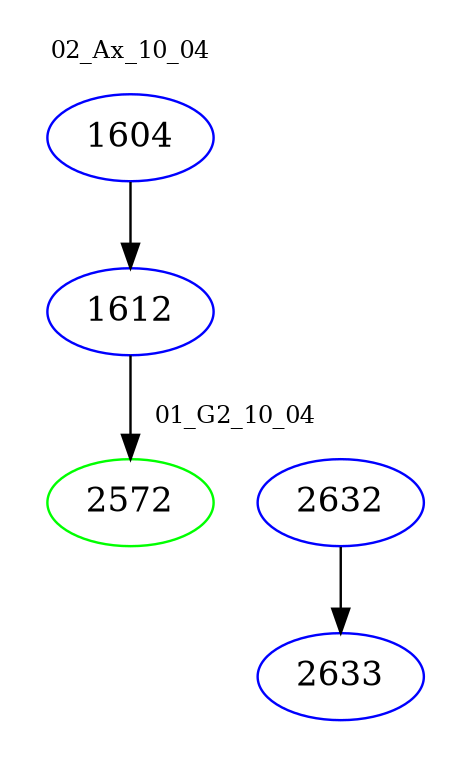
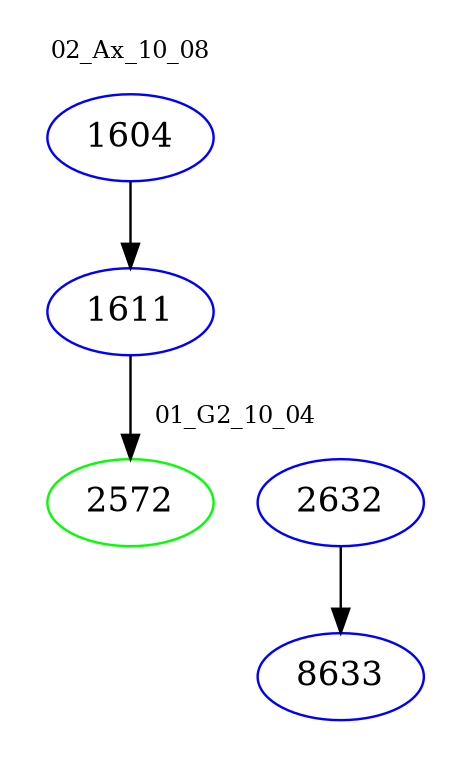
cluster "02_Ax_10_04": label "02_Ax_10_04" -> "02_Ax_10_08"
node "1612": label "1612" -> "1611"
node "2633": label "2633" -> "8633"
